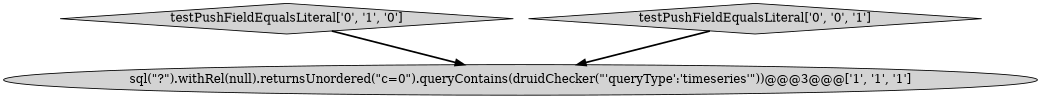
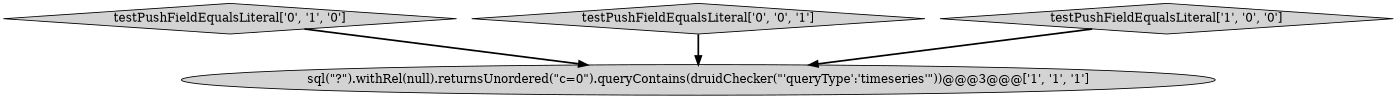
node "testPushFieldEqualsLiteral['1', '0', '0']": added
